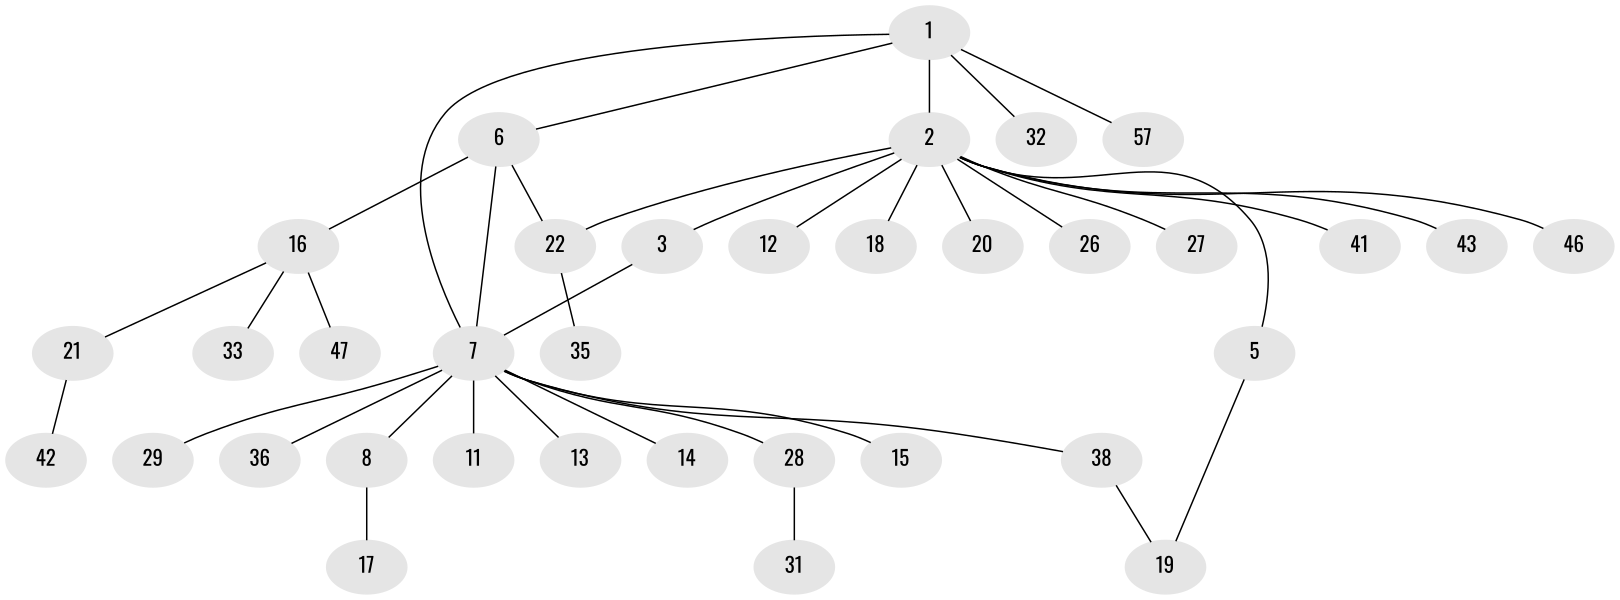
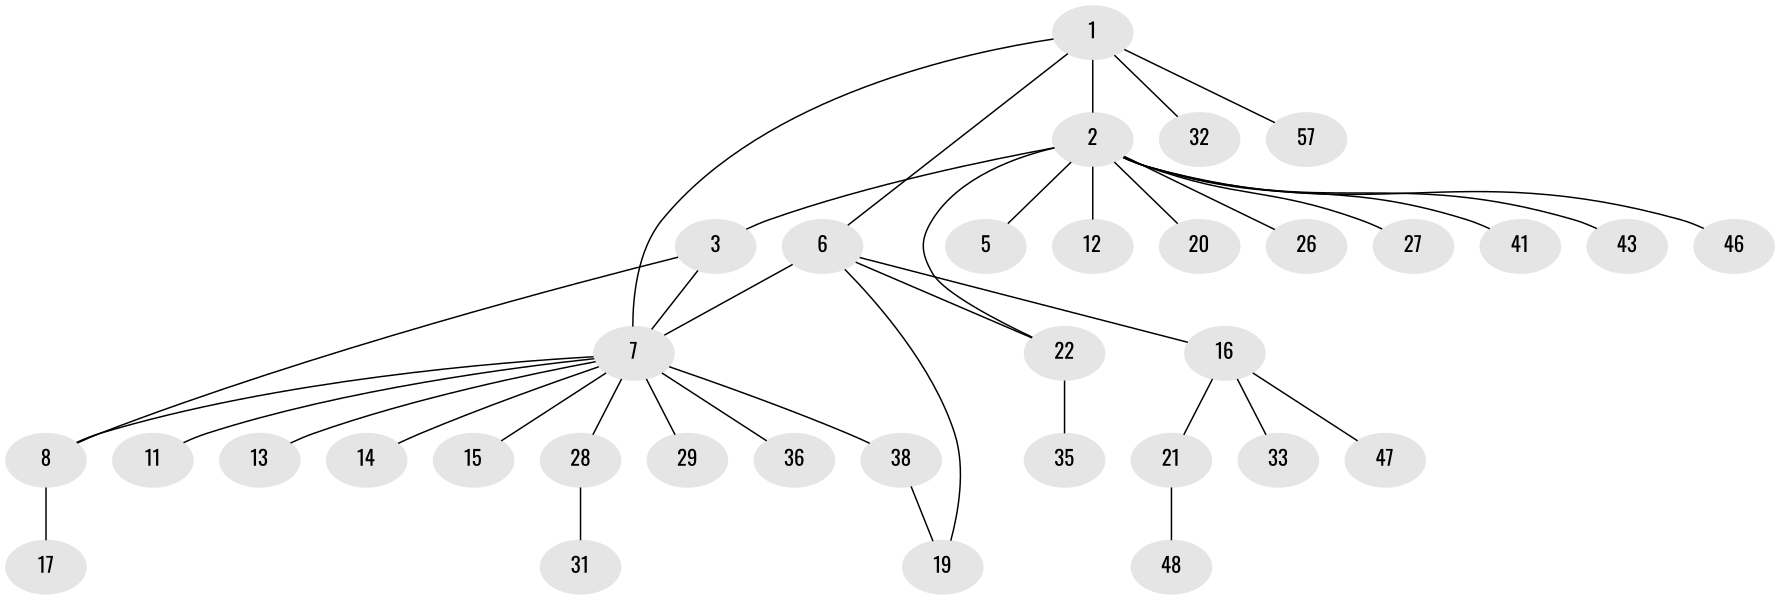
node "18": removed
edge "3" -- "8": added
node "42": label "42" -> "48"
edge "5" -- "19": now "6" -- "19"
